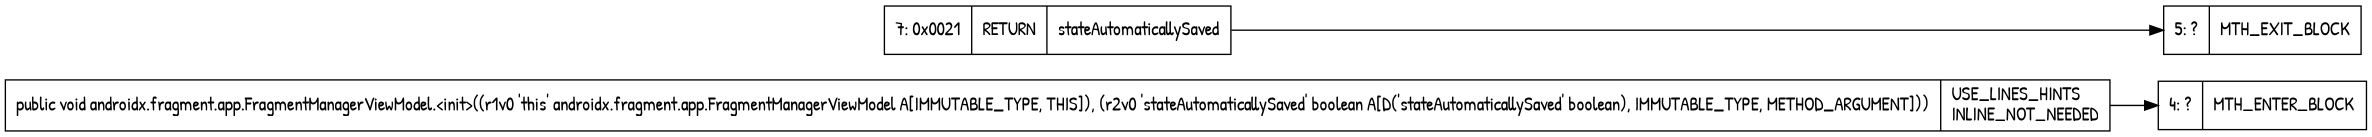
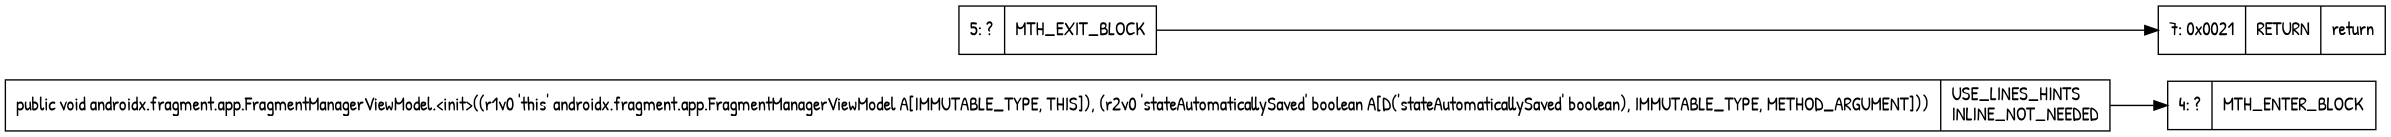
node "7: 0x0021": text "stateAutomaticallySaved" -> "return"
edge "7: 0x0021" -> "5: ?": reversed
